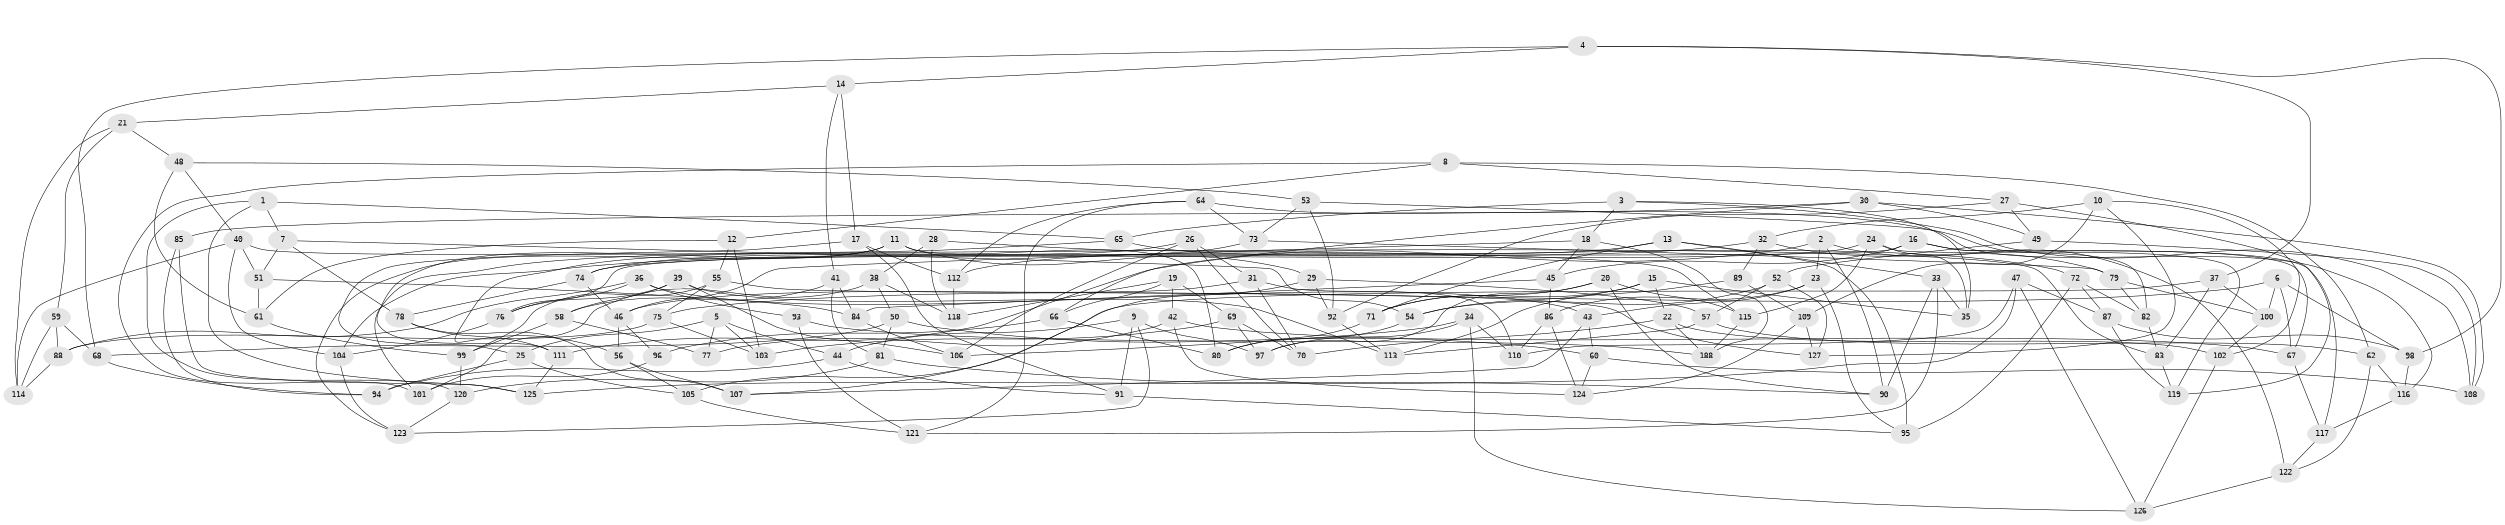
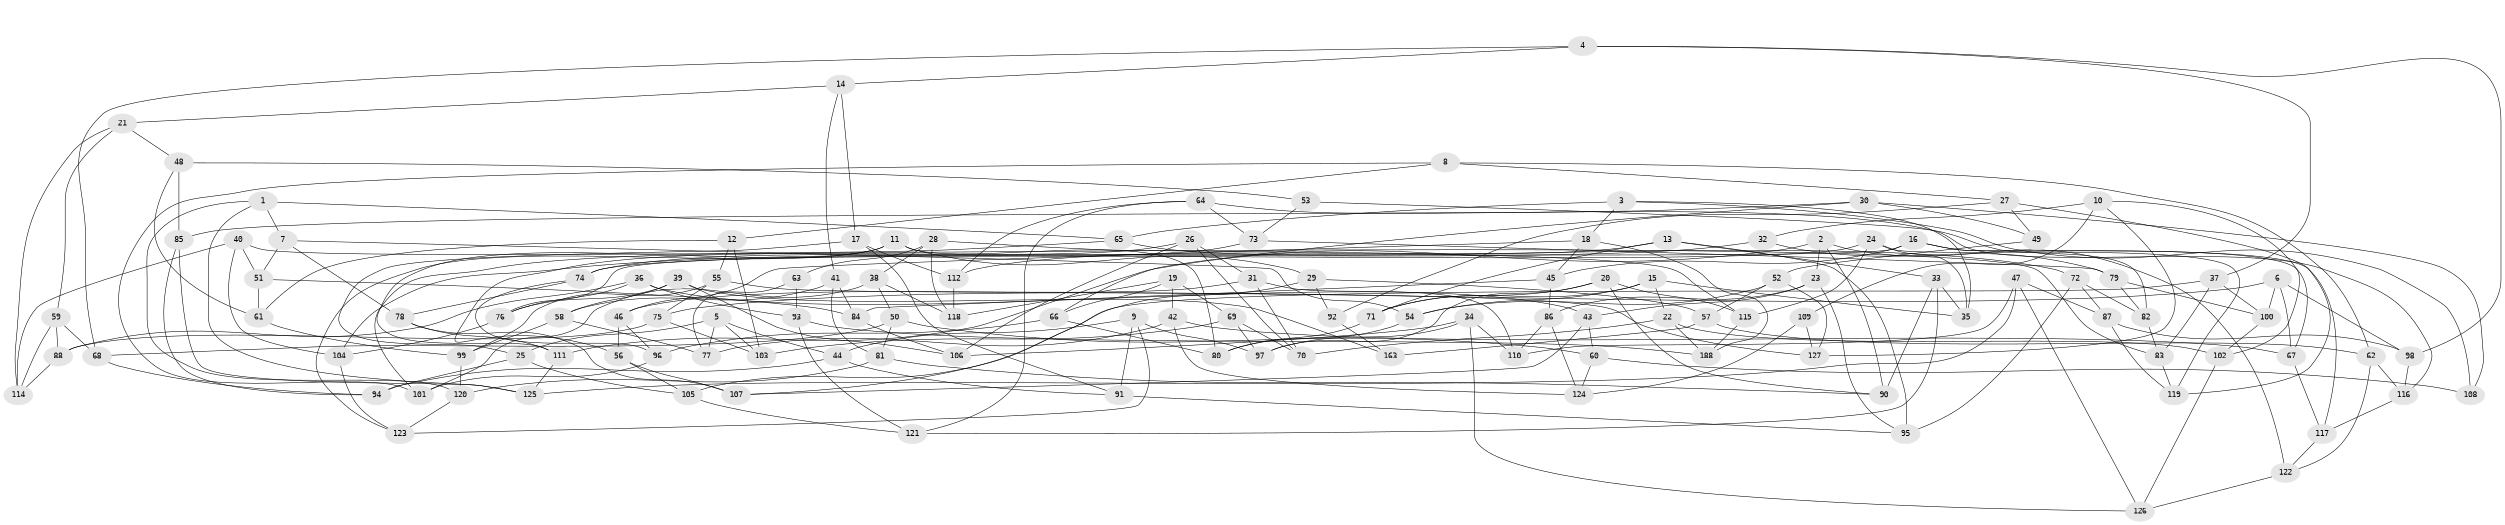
edge "48" -- "40": now "48" -- "85"
edge "49" -- "108": removed
edge "53" -- "92": removed
node "63": added
node "89": removed
edge "74" -- "46": now "74" -- "96"
node "113": label "113" -> "163"
